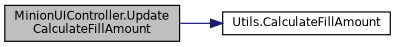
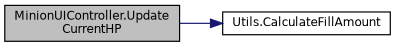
node "MinionUIController.Update CalculateFillAmount": label "MinionUIController.Update CalculateFillAmount" -> "MinionUIController.Update CurrentHP"
